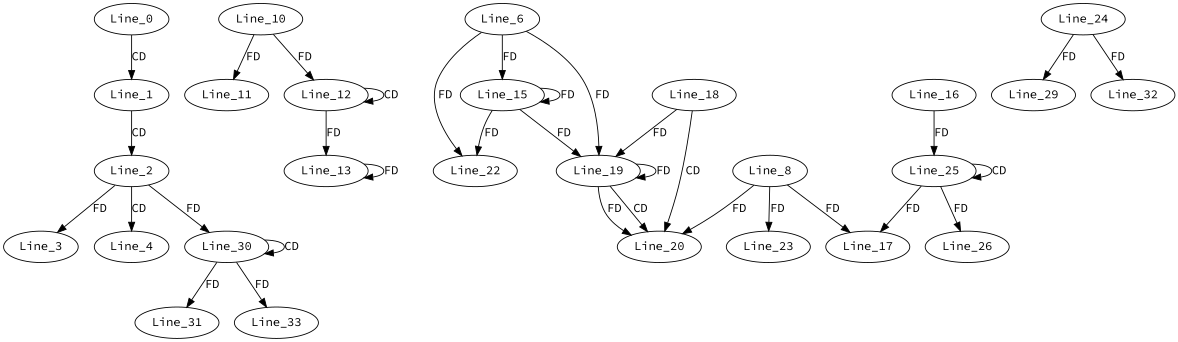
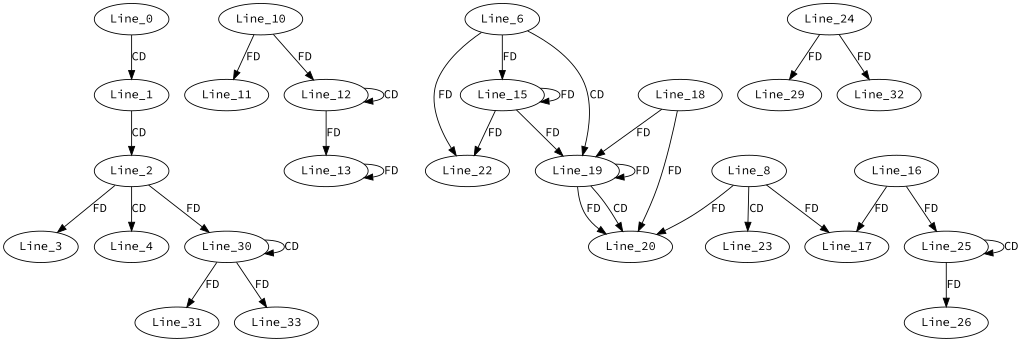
edge "Line_6" -> "Line_19": label "FD" -> "CD"
edge "Line_18" -> "Line_20": label "CD" -> "FD"
edge "Line_25" -> "Line_17": now "Line_16" -> "Line_17"
edge "Line_8" -> "Line_23": label "FD" -> "CD"
